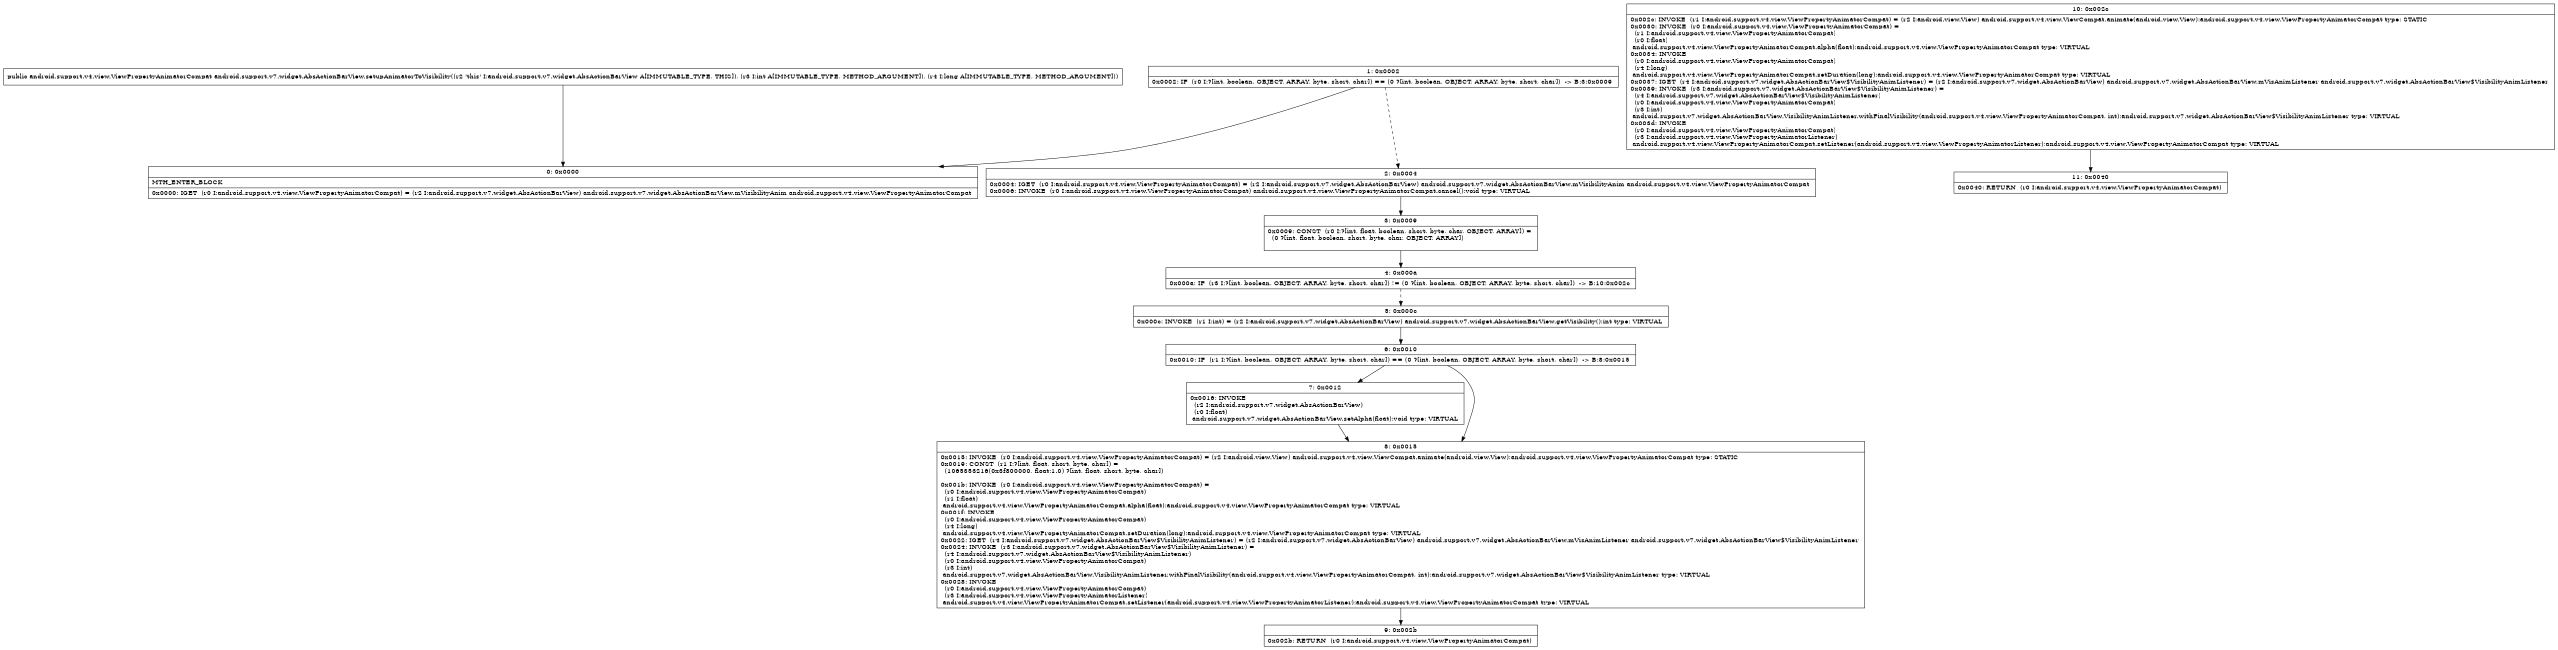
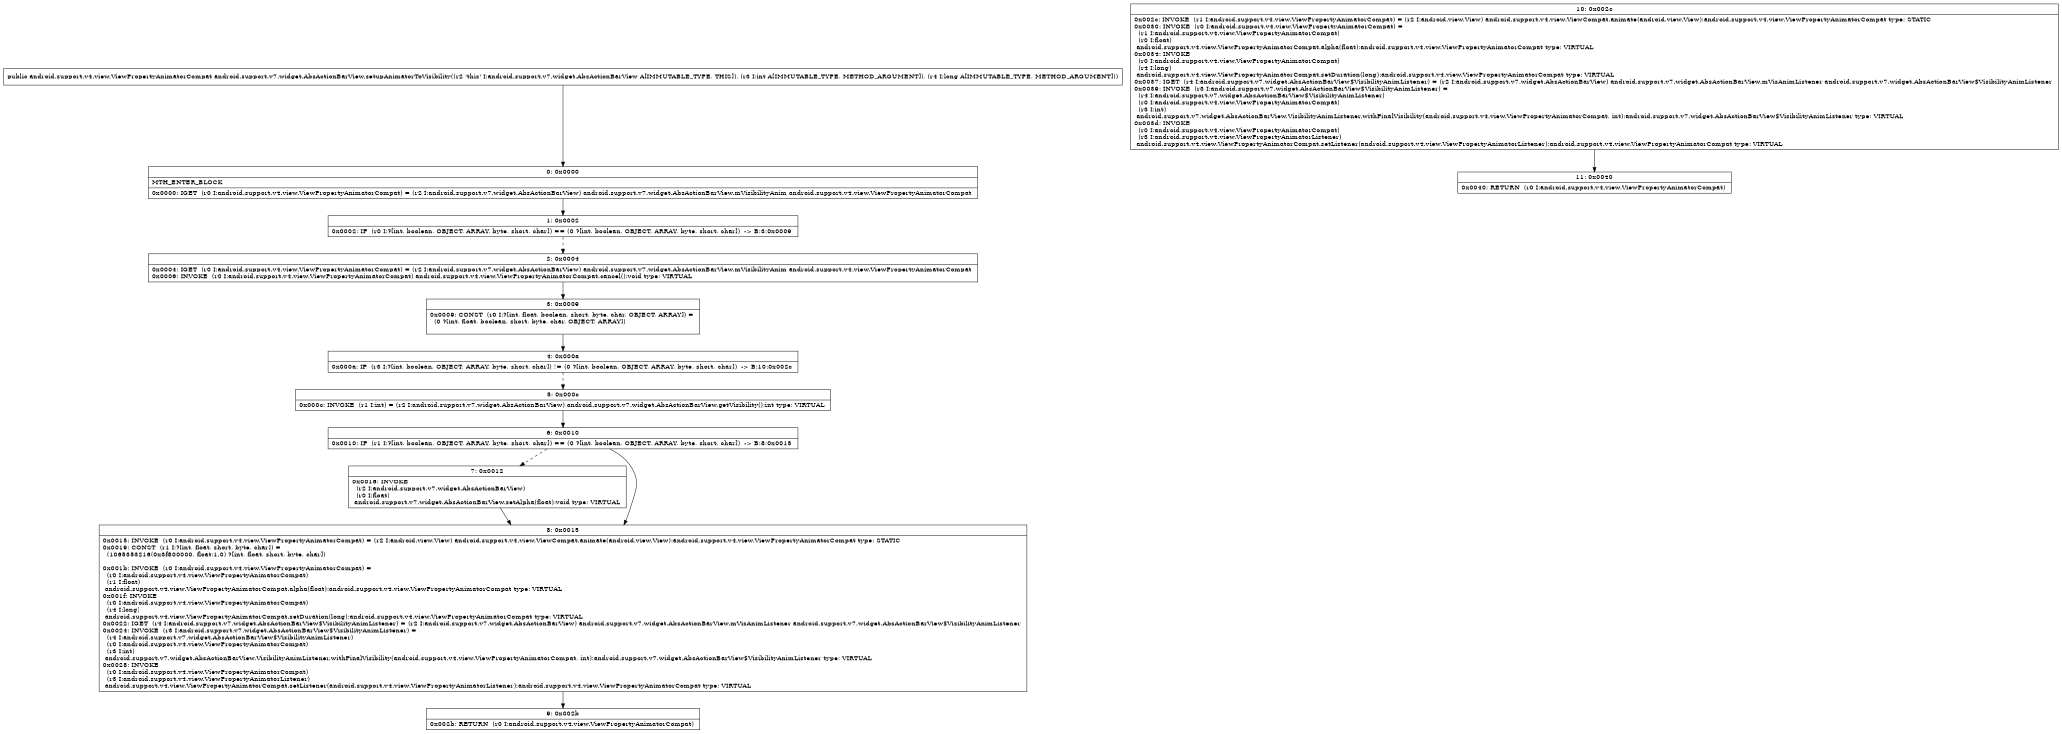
edge "1: 0x0002" -> "0: 0x0000": reversed
edge "6: 0x0010" -> "7: 0x0012": style solid -> dashed
